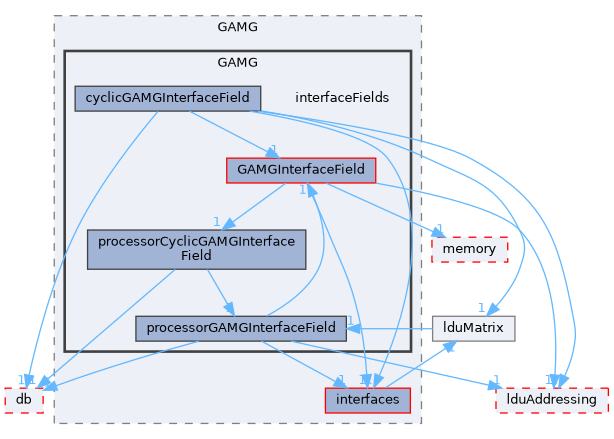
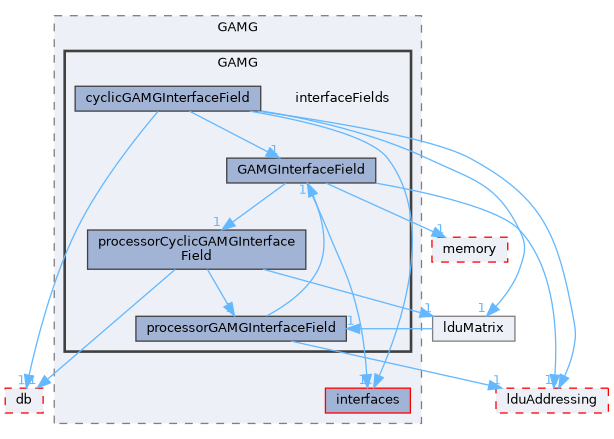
node "GAMGInterfaceField": color red -> grey25
edge "processorGAMGInterfaceField" -> "interfaces": removed
edge "processorGAMGInterfaceField" -> "db": removed
edge "interfaces" -> "lduMatrix": now "processorCyclicGAMGInterface Field" -> "lduMatrix"
